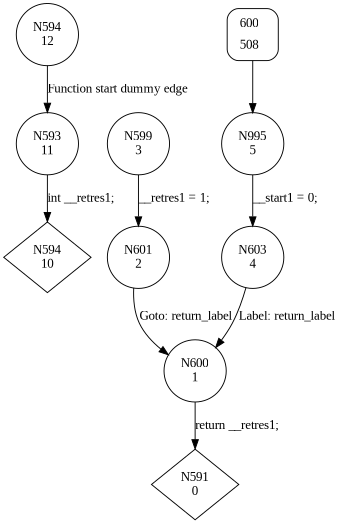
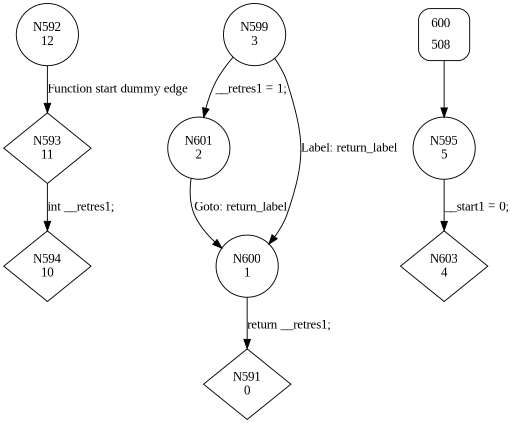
node "N594 12": label "N594 12" -> "N592 12"
node "N593 11": shape circle -> diamond
node "N995 5": label "N995 5" -> "N595 5"
node "N603 4": shape circle -> diamond
edge "N603 4" -> "N600 1": now "N599 3" -> "N600 1"
